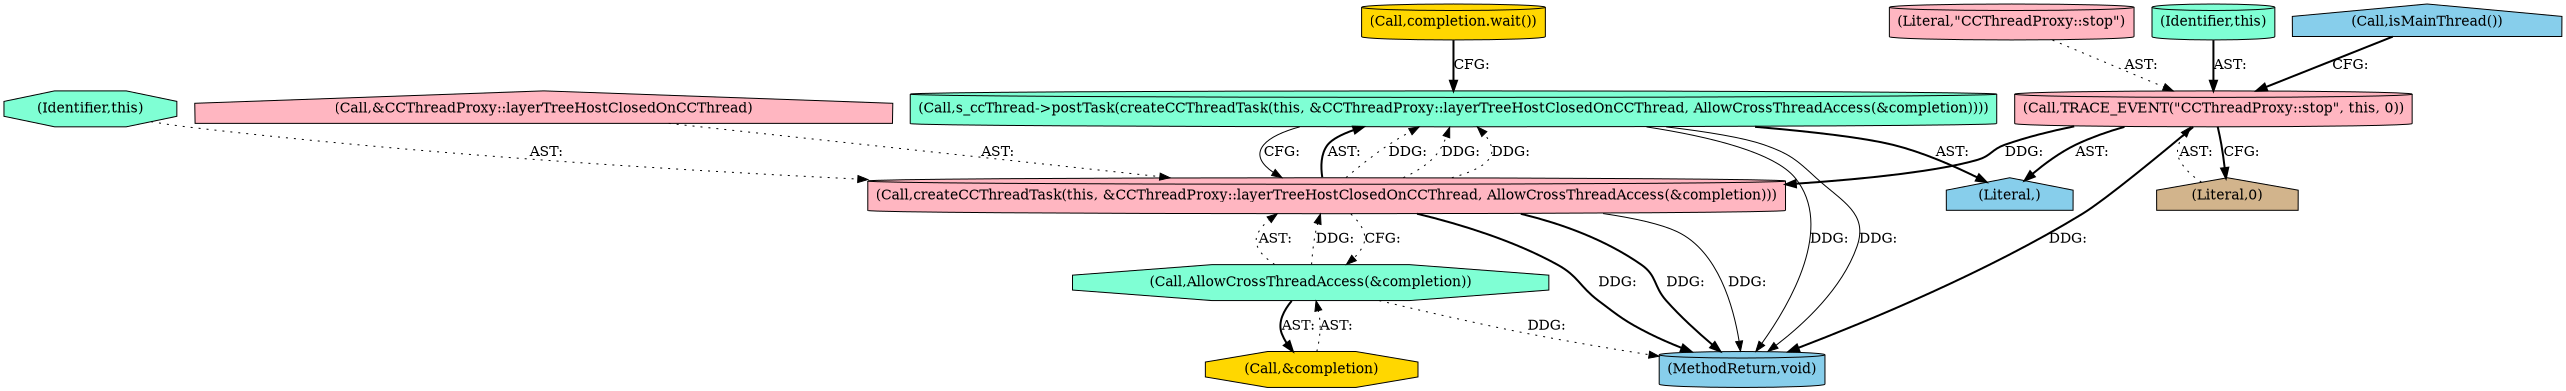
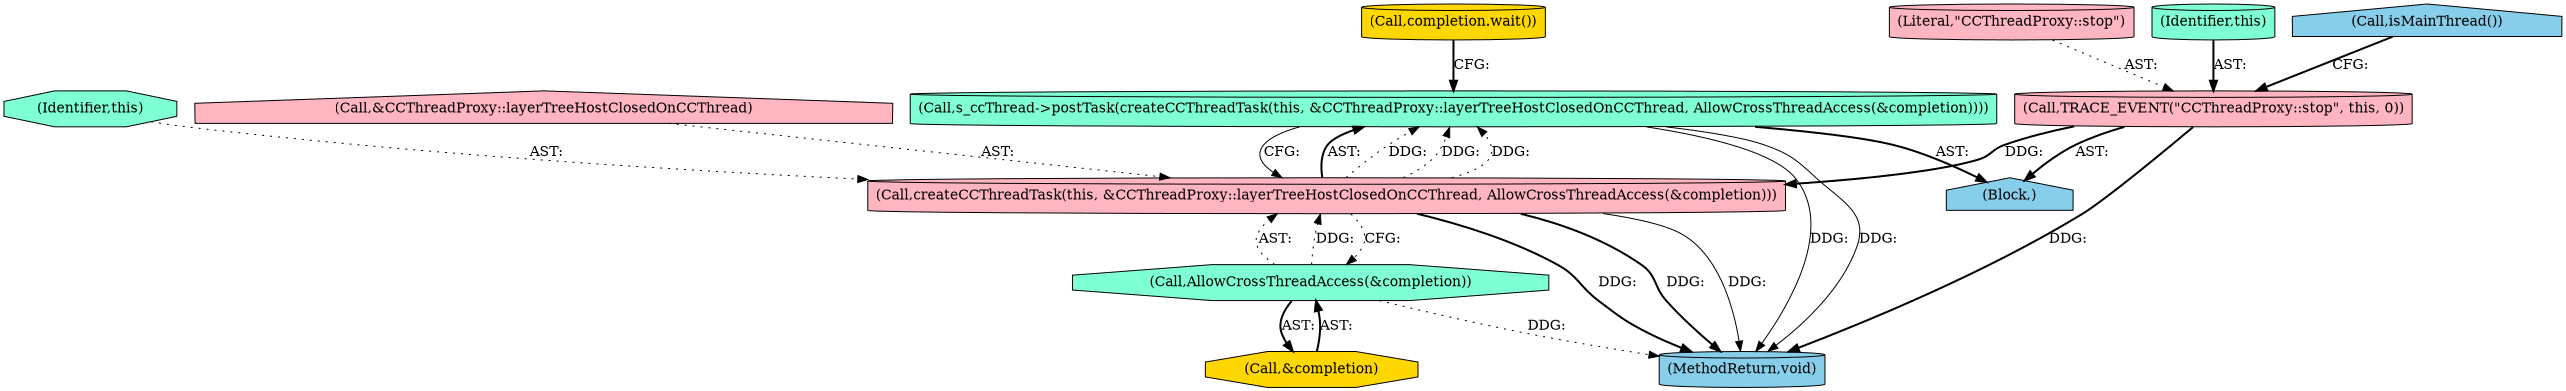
node "(Literal,)": label "(Literal,)" -> "(Block,)"
node "(Literal,0)": removed
edge "(Call,&completion)" -> "(Call,AllowCrossThreadAccess(&completion))": style dotted -> bold
